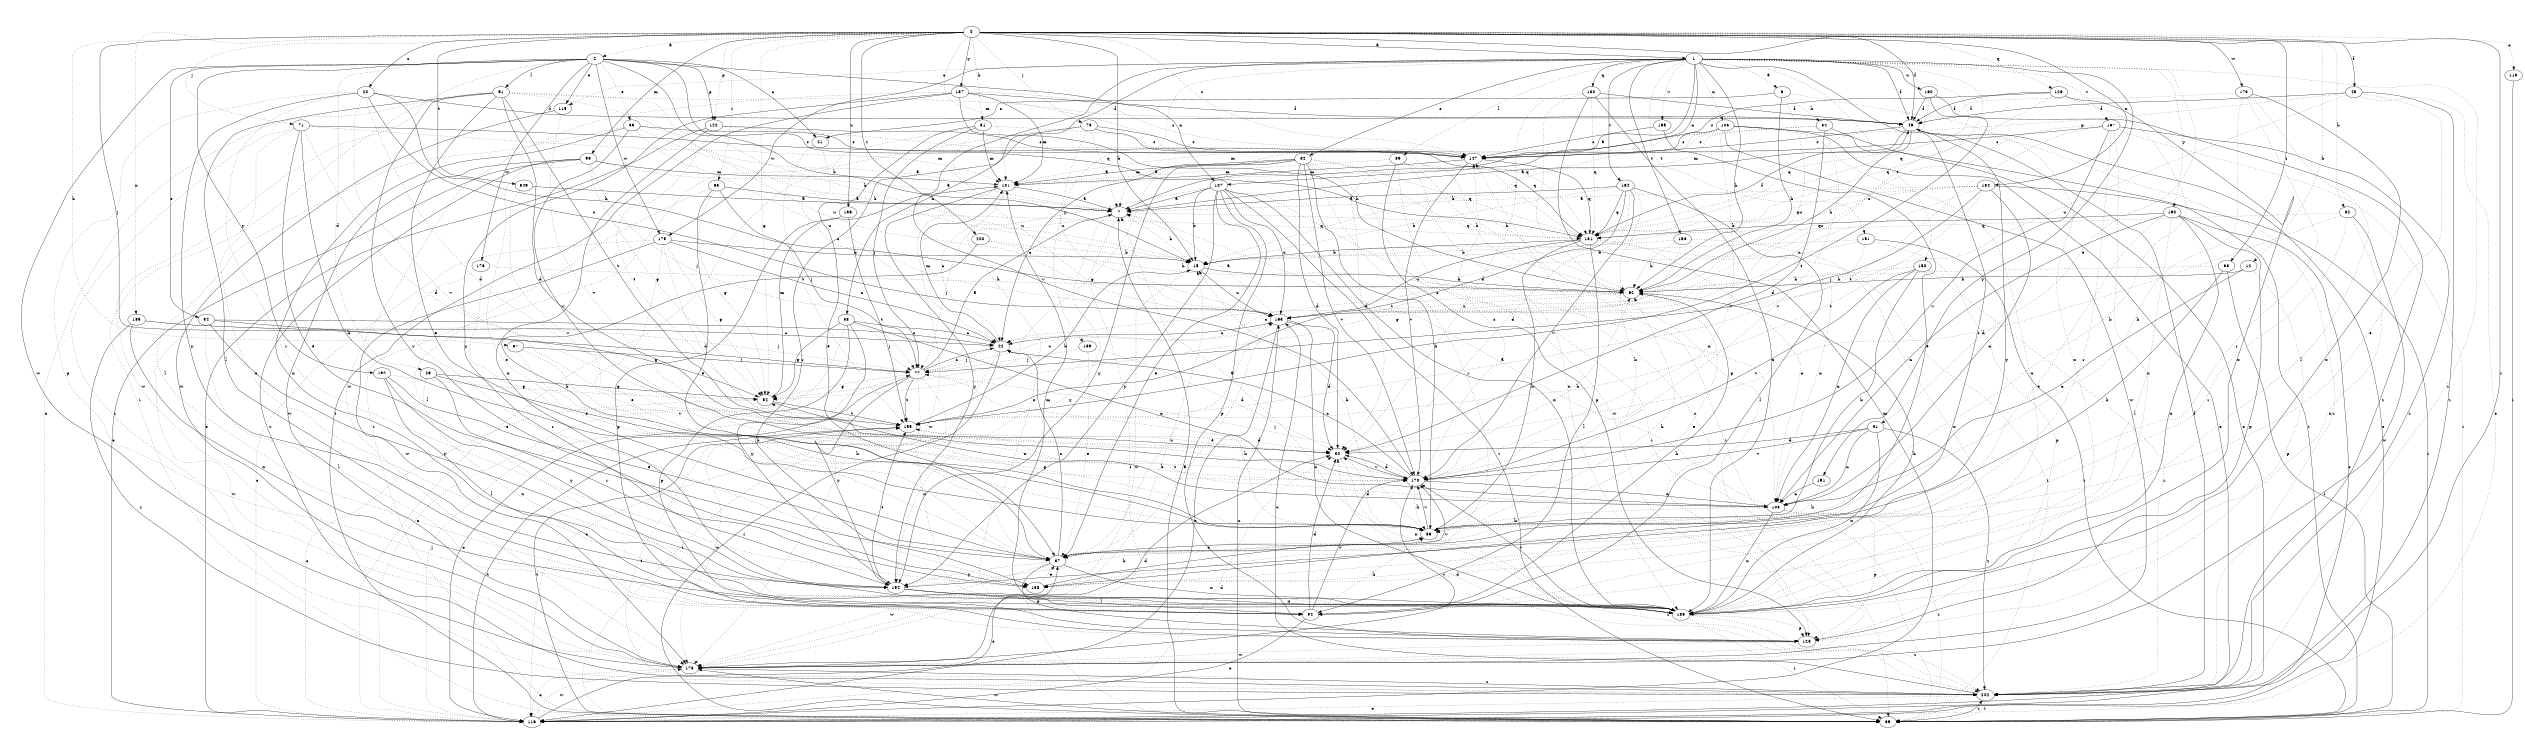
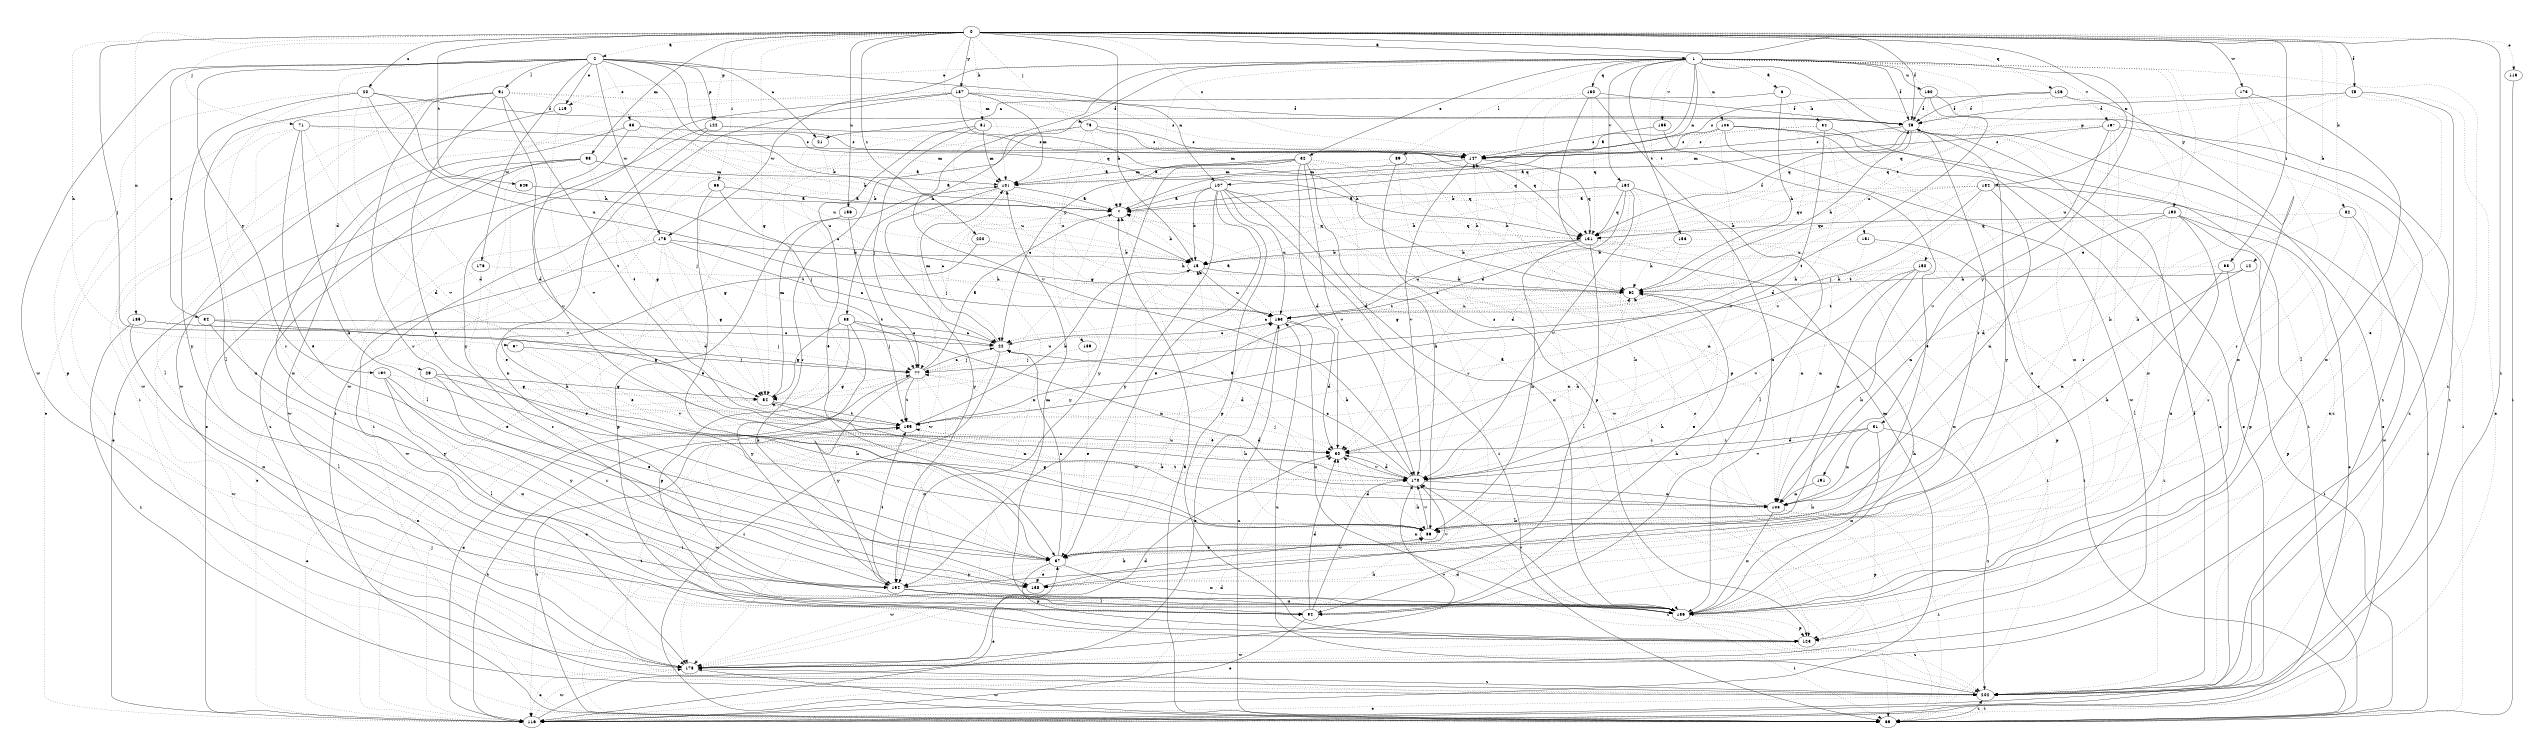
edge "1" -> "62": removed, label "h"
edge "138" -> "37": reversed
edge "7" -> "69": removed, label "i"
